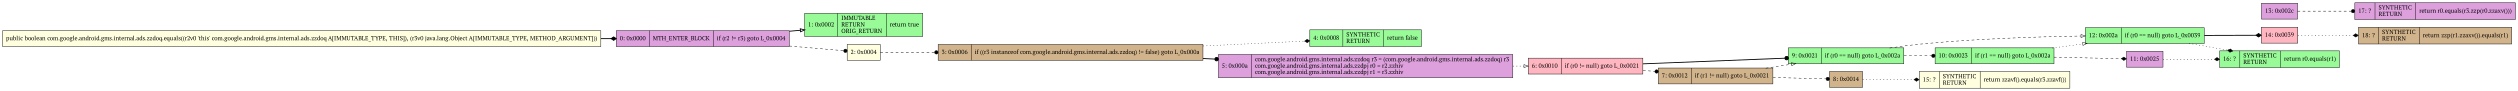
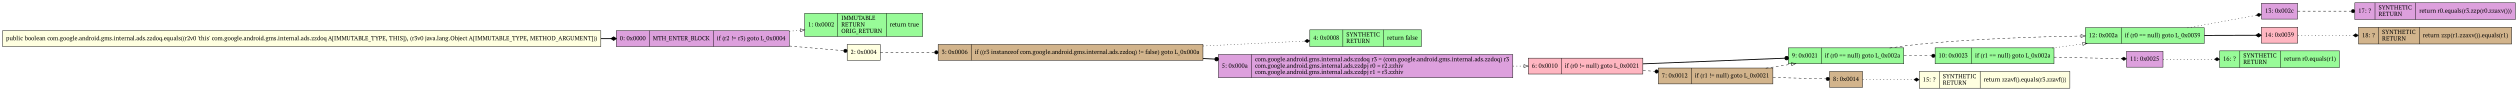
edge "0: 0x0000" -> "1: 0x0002": style bold -> dotted
edge "12: 0x002a" -> "16: ?": now "12: 0x002a" -> "13: 0x002c"
